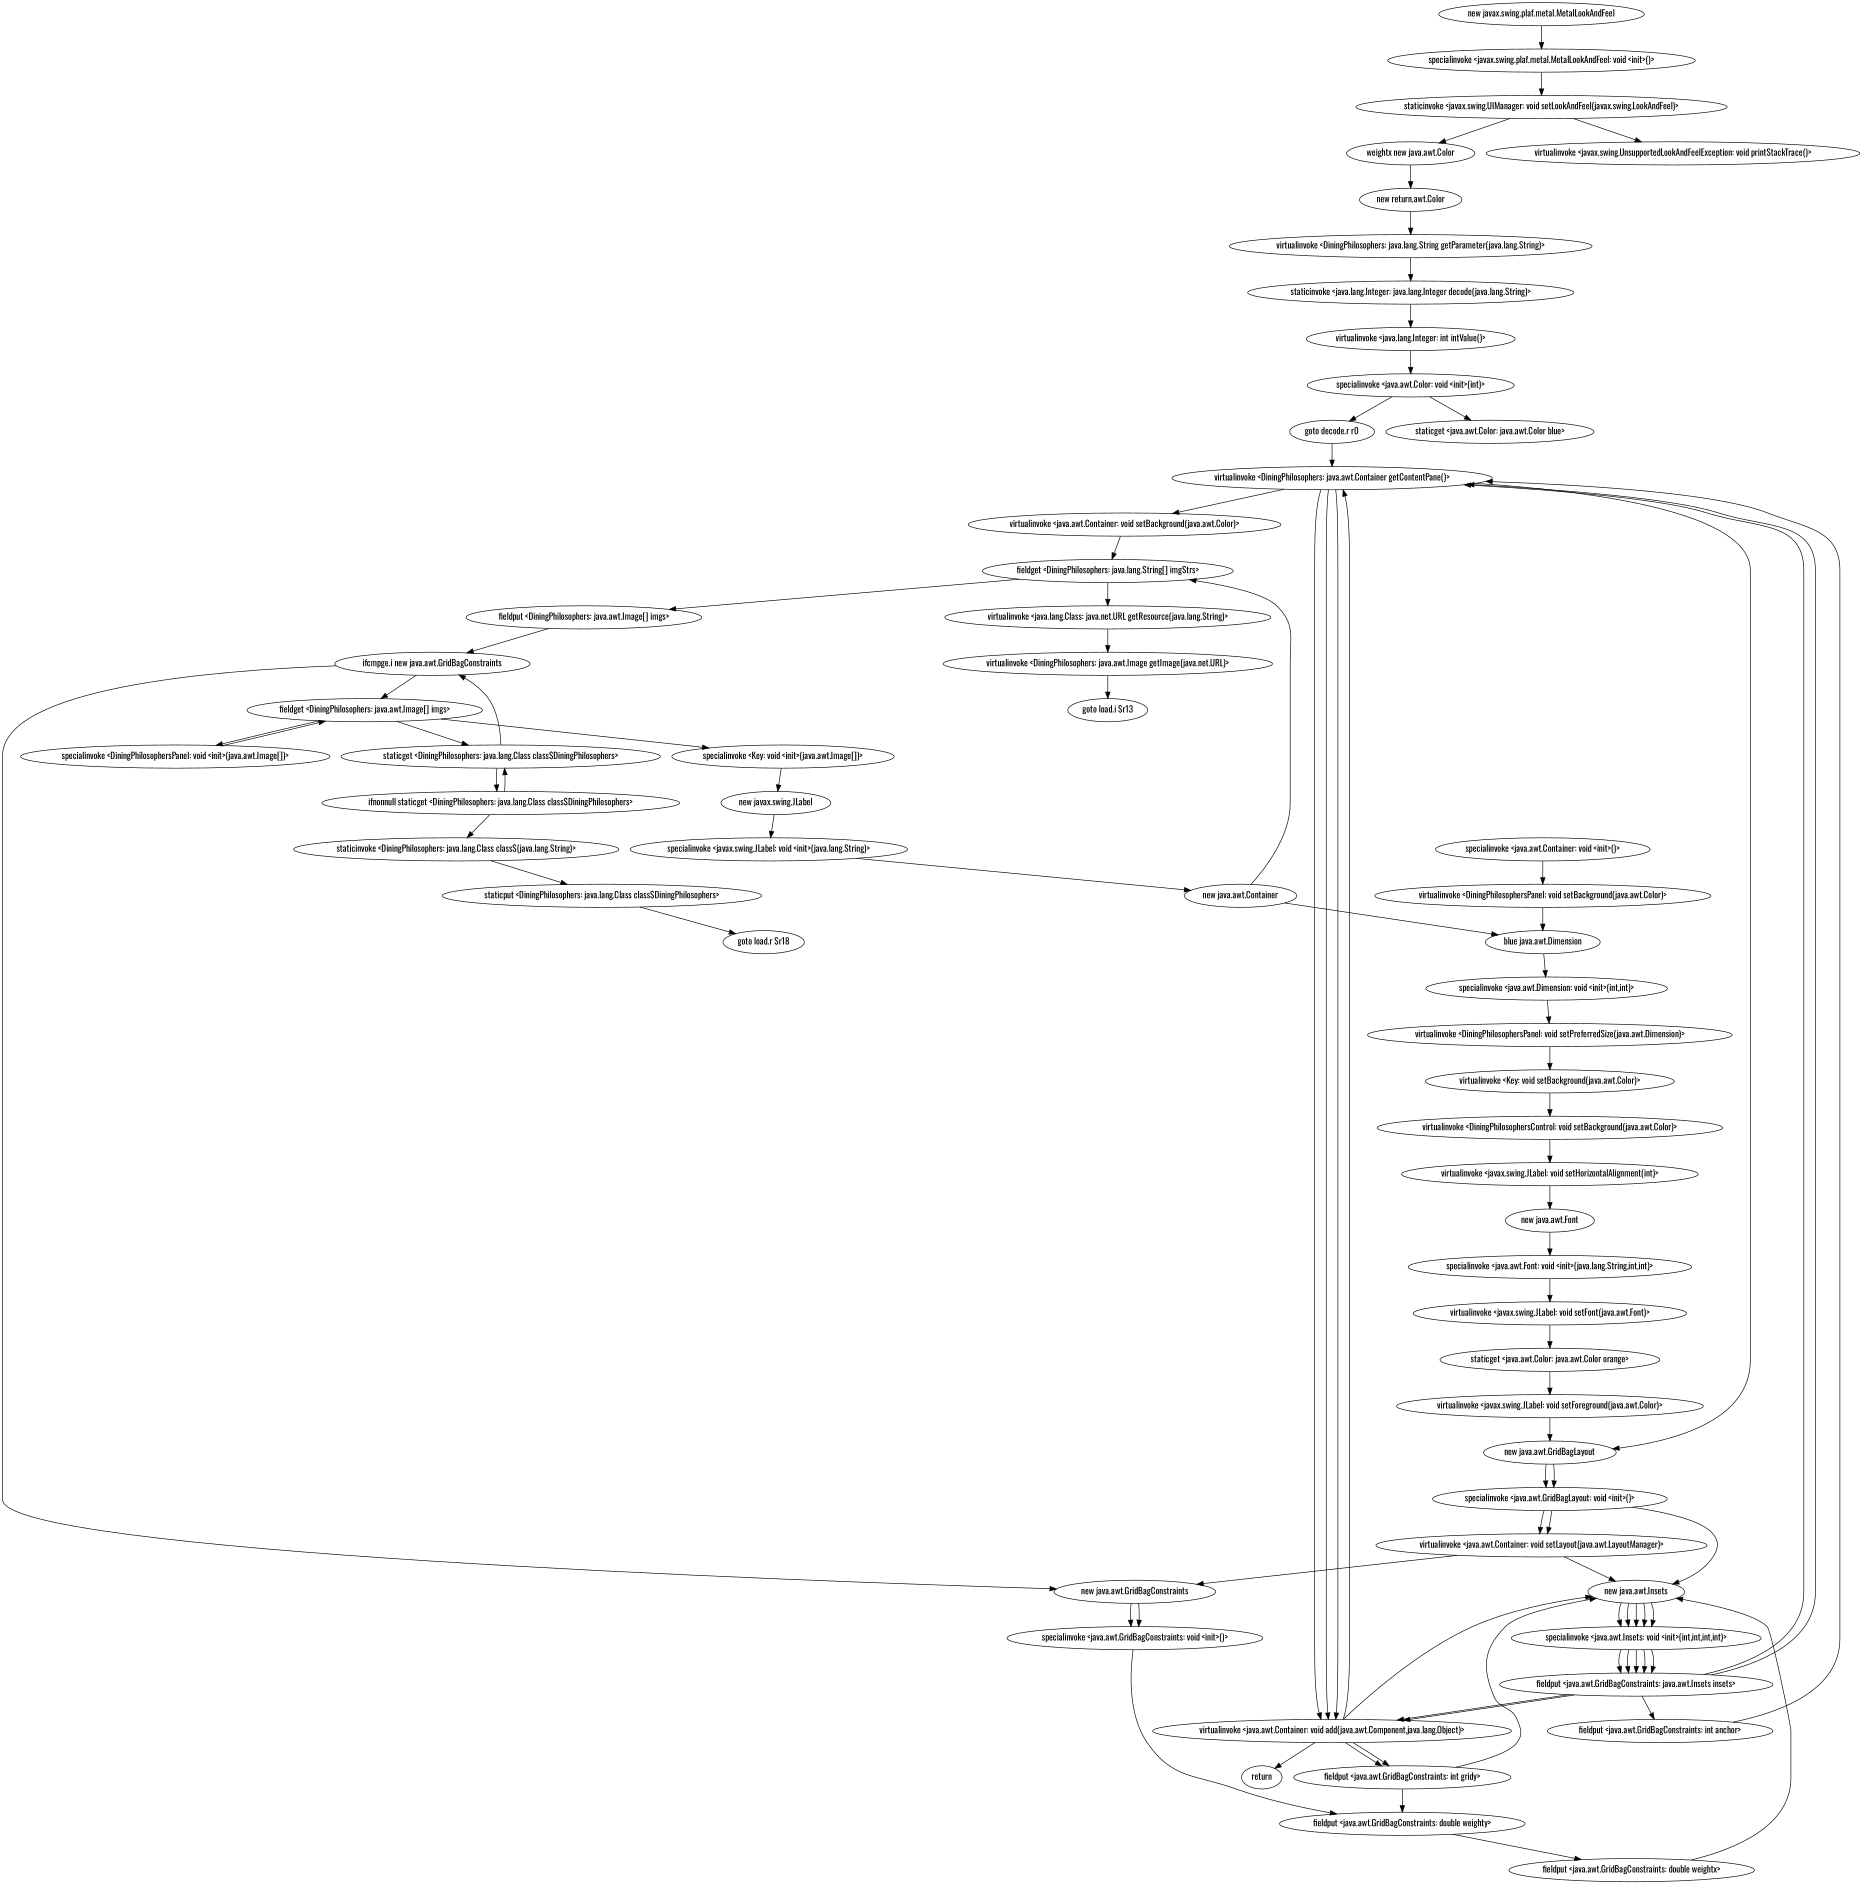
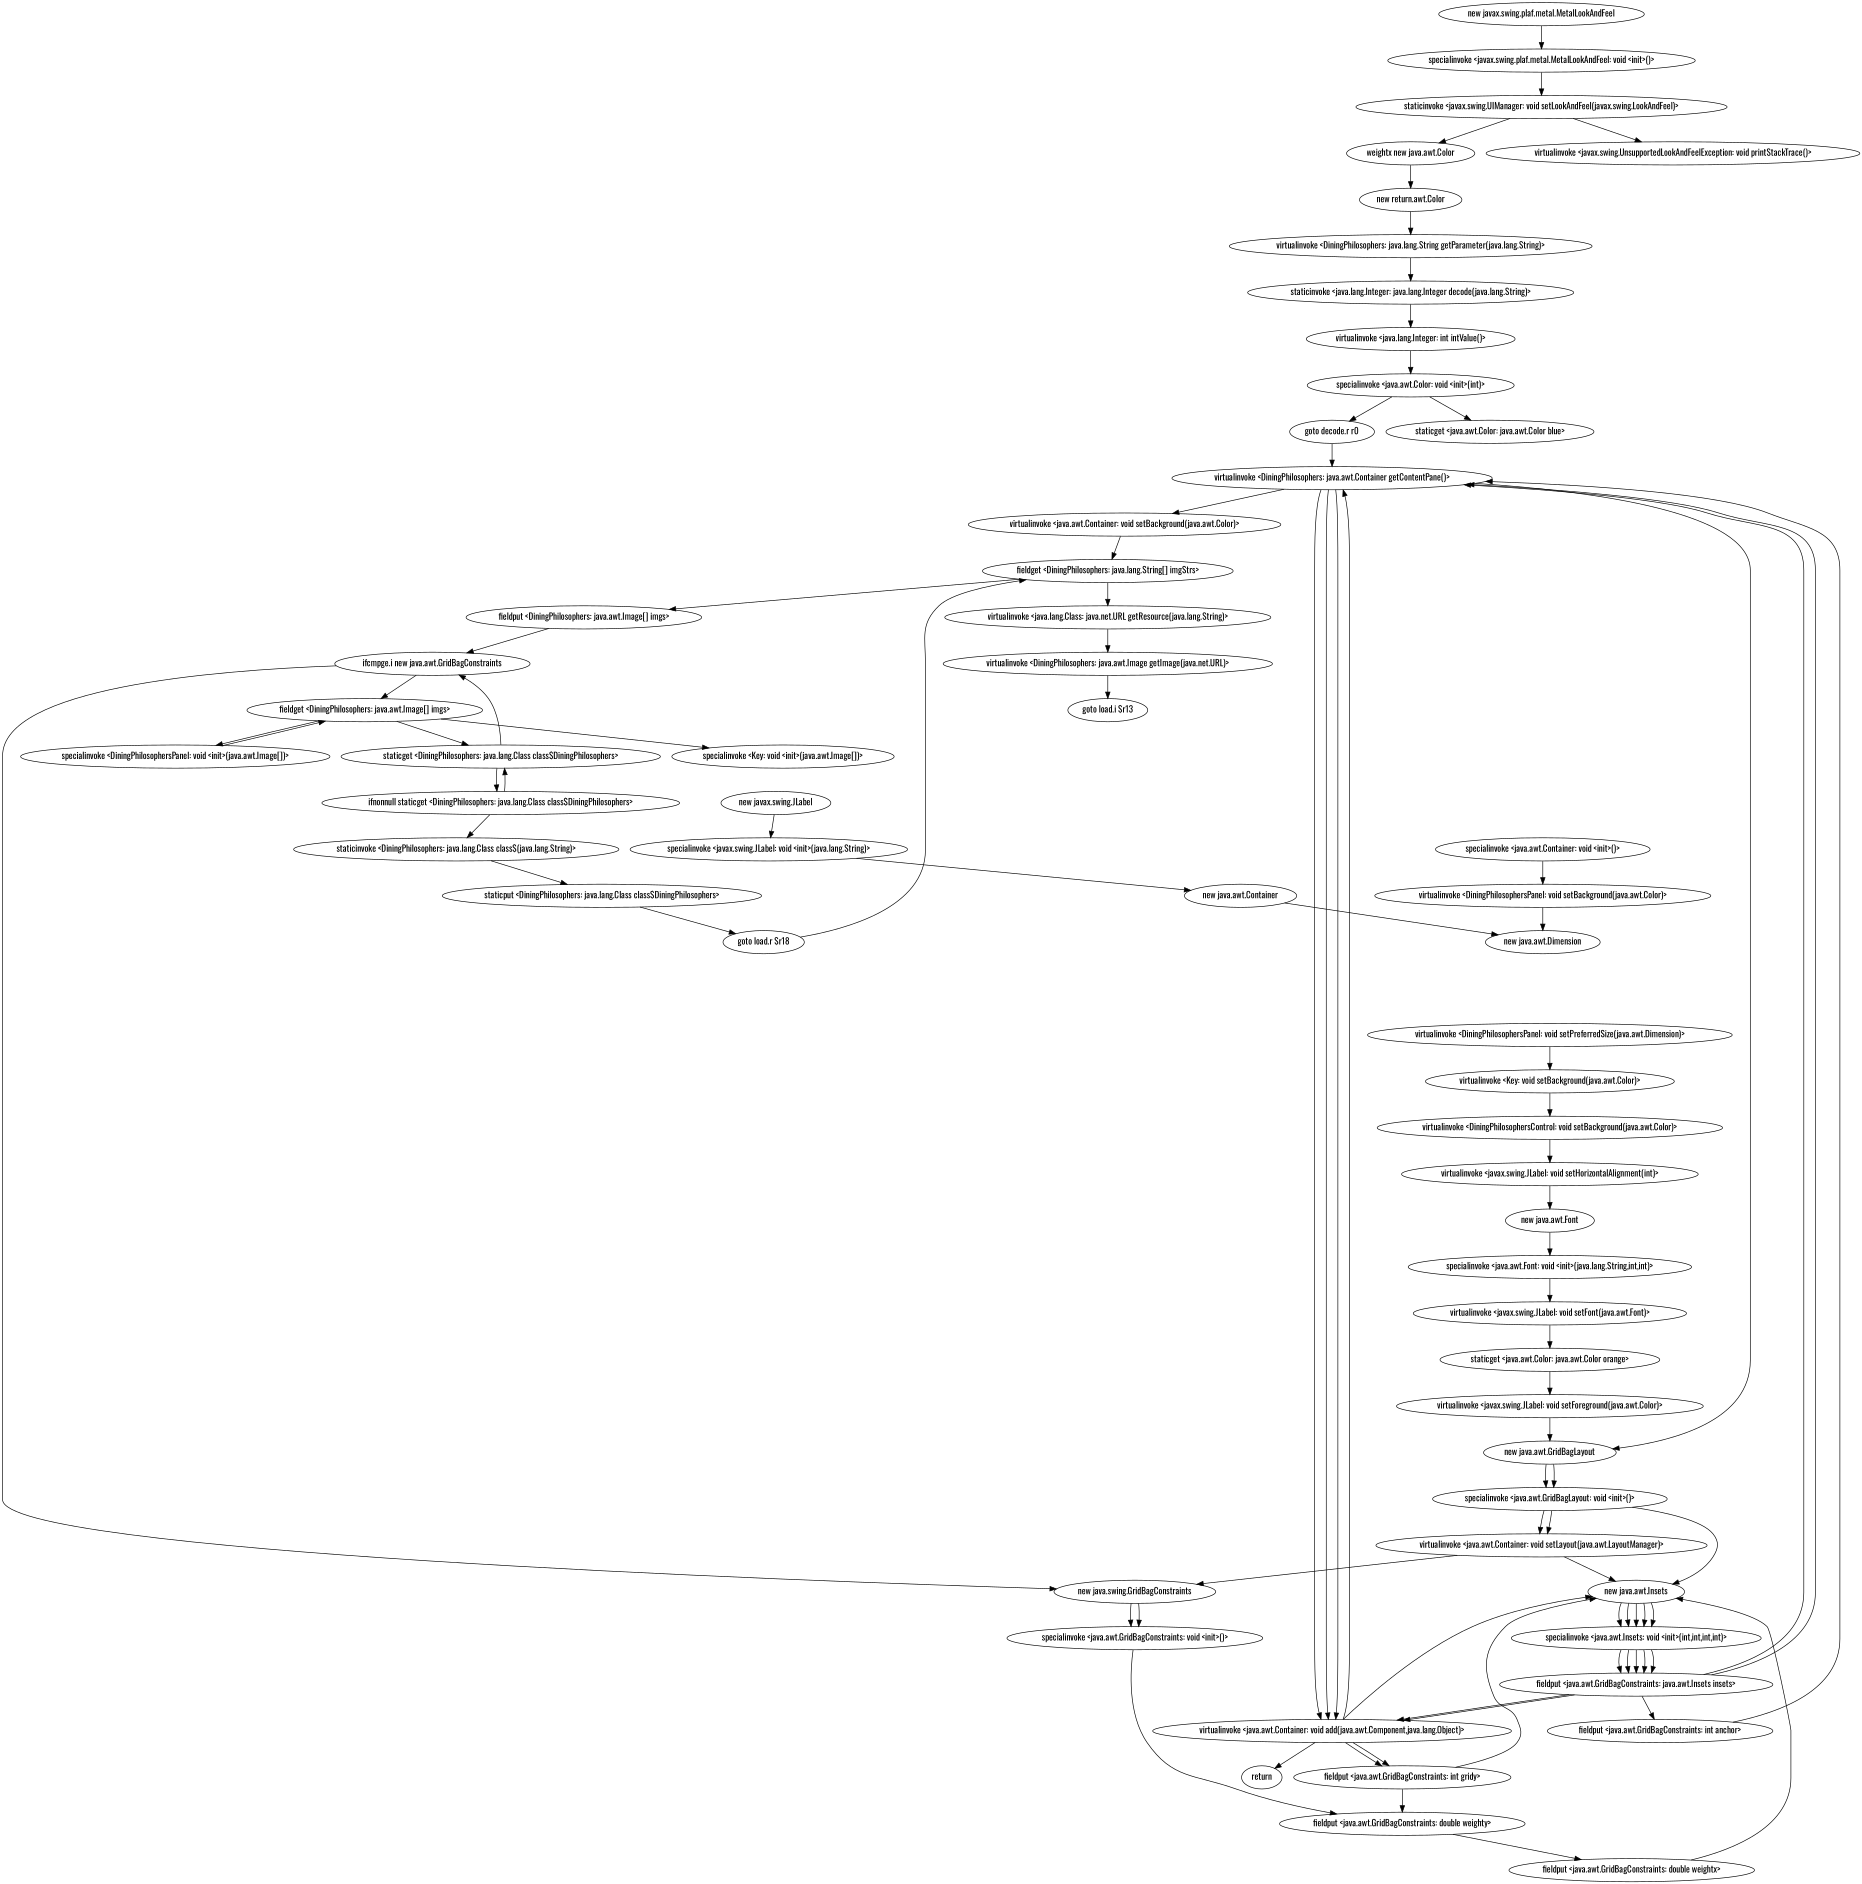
edge "new java.awt.Container" -> "fieldget <DiningPhilosophers: java.lang.String[] imgStrs>": now "goto load.r $r18" -> "fieldget <DiningPhilosophers: java.lang.String[] imgStrs>"
edge "specialinvoke <Key: void <init>(java.awt.Image[])>" -> "new javax.swing.JLabel": removed
node "blue java.awt.Dimension": label "blue java.awt.Dimension" -> "new java.awt.Dimension"
node "specialinvoke <java.awt.Dimension: void <init>(int,int)>": removed
node "new java.awt.GridBagConstraints": label "new java.awt.GridBagConstraints" -> "new java.swing.GridBagConstraints"
